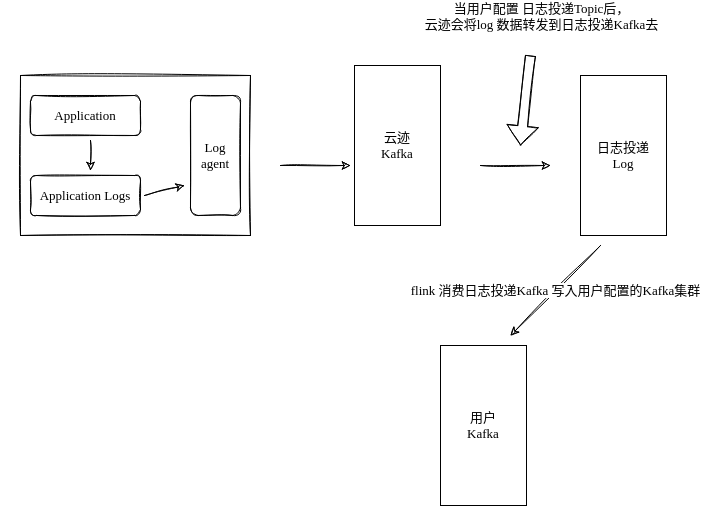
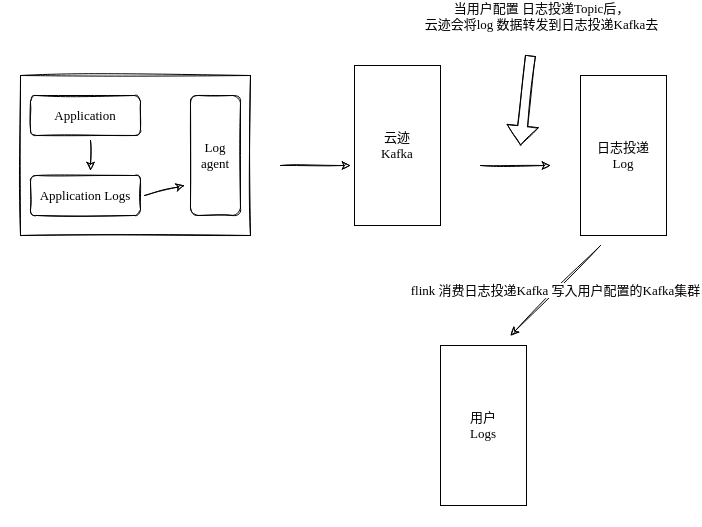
node "用户 Kafka": label "用户 Kafka" -> "用户 Logs"
